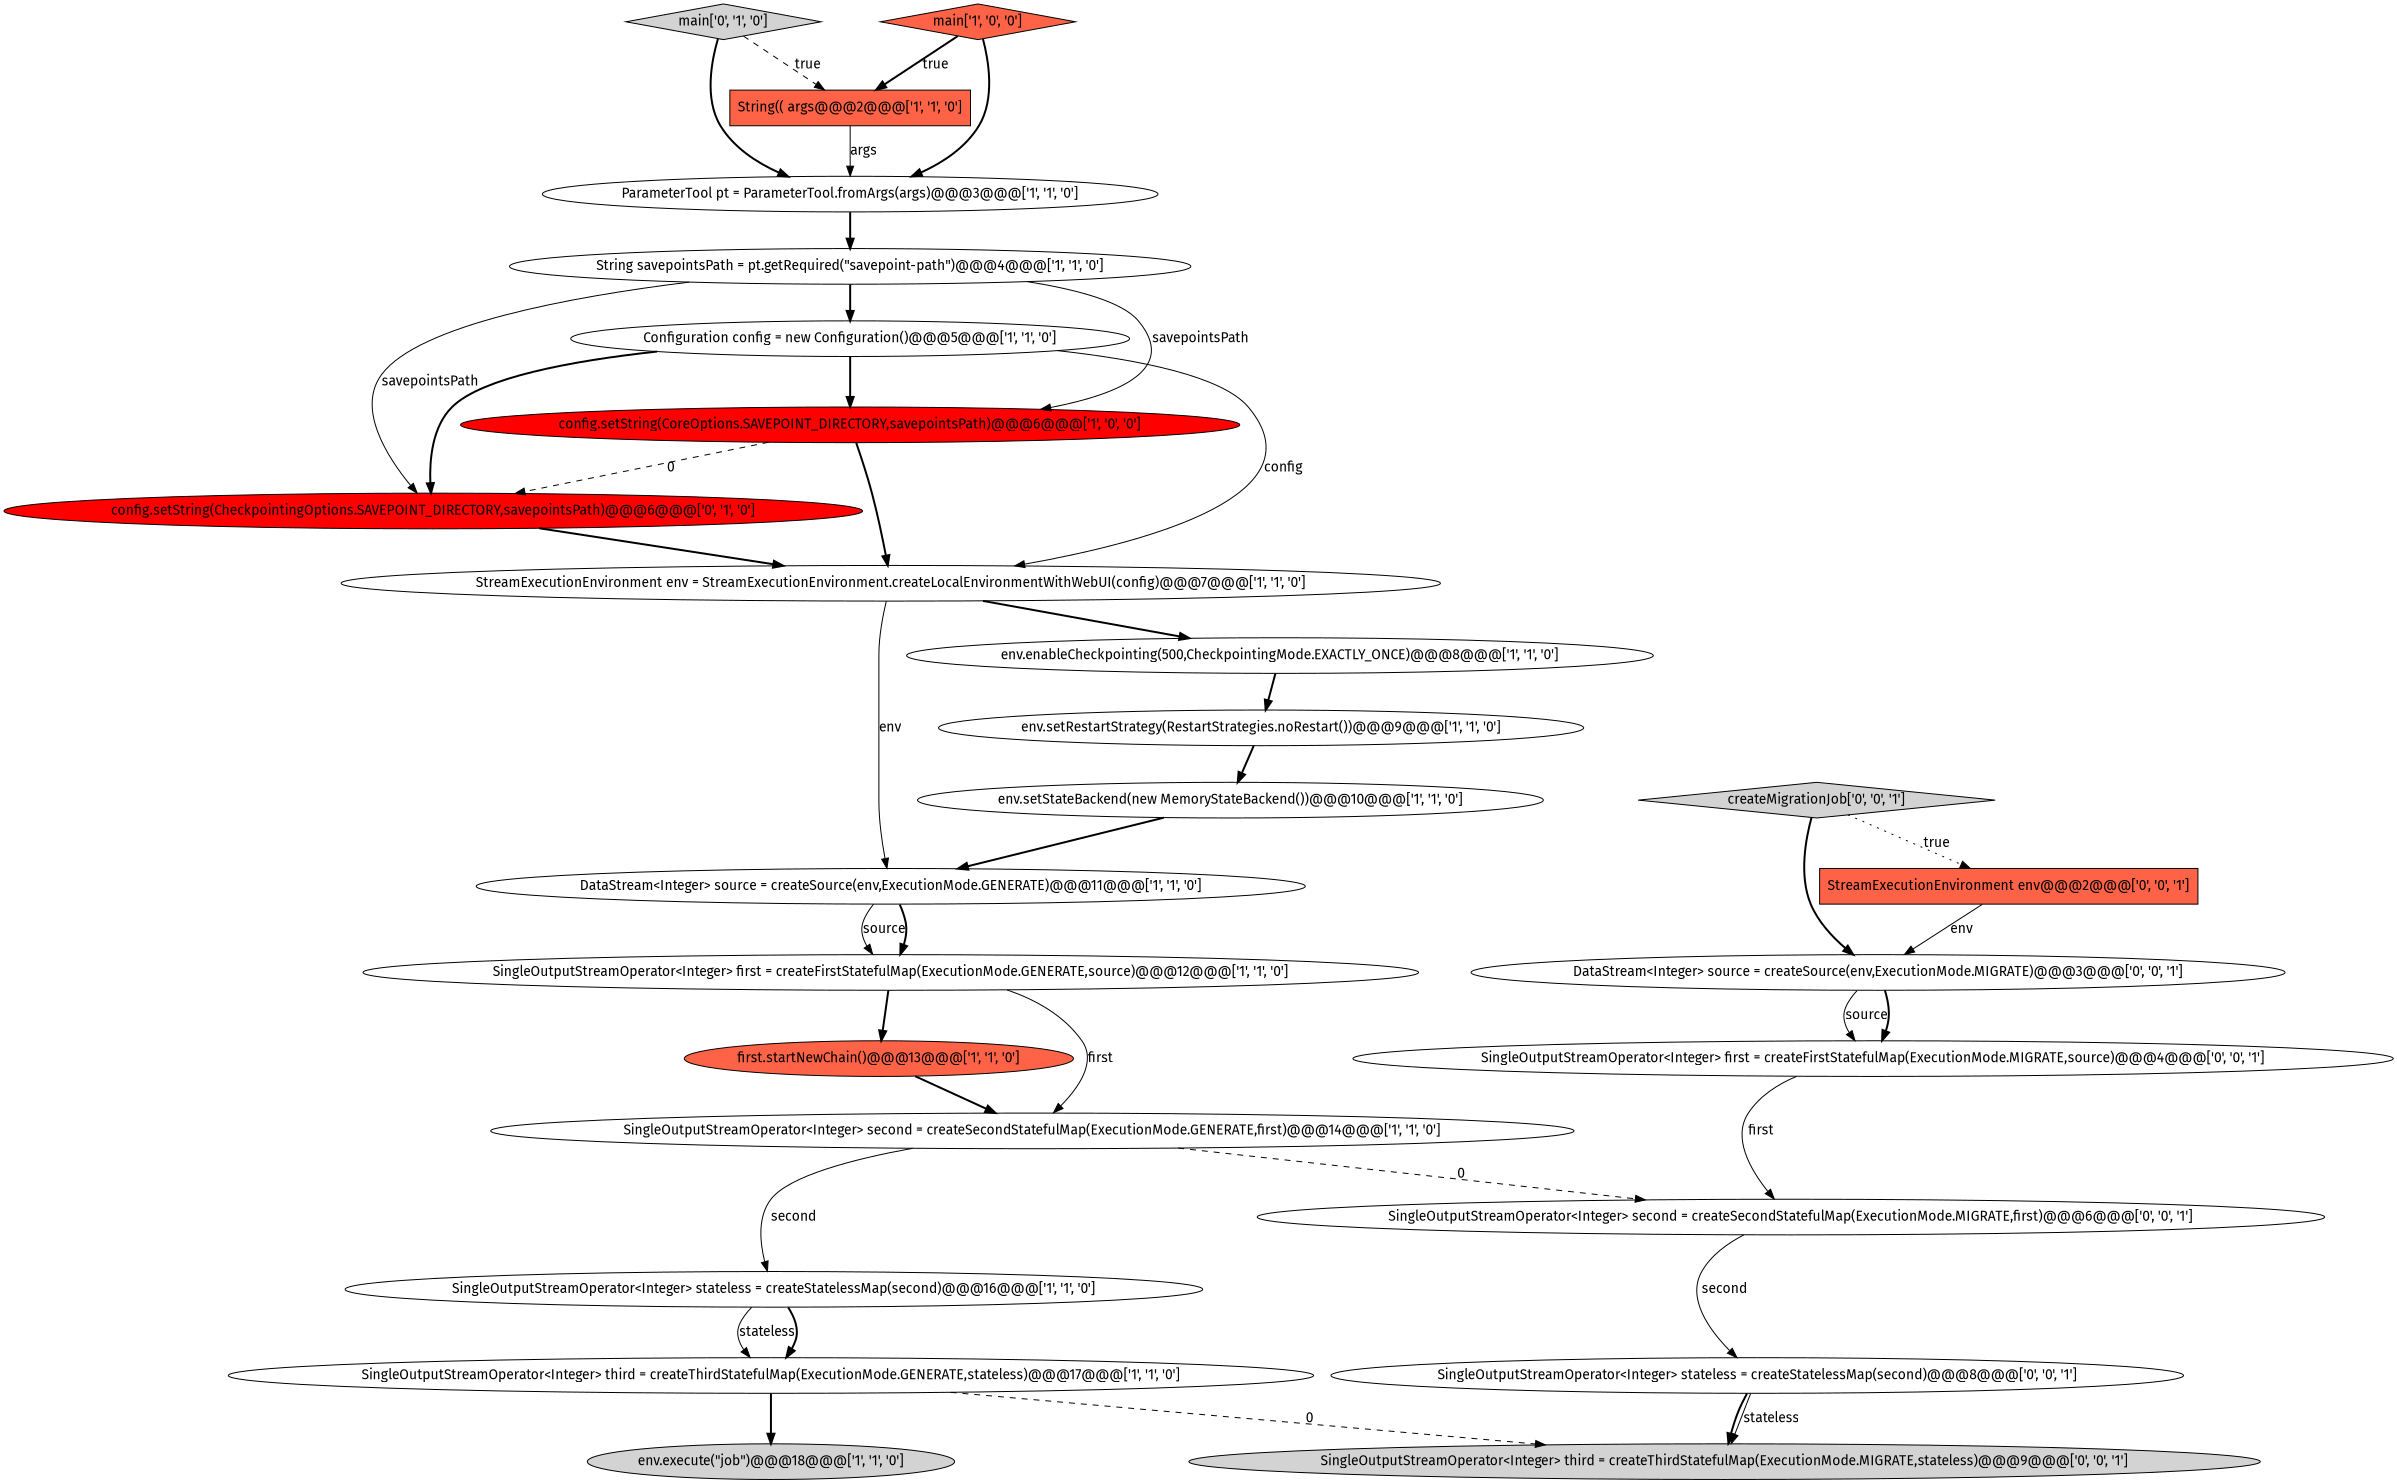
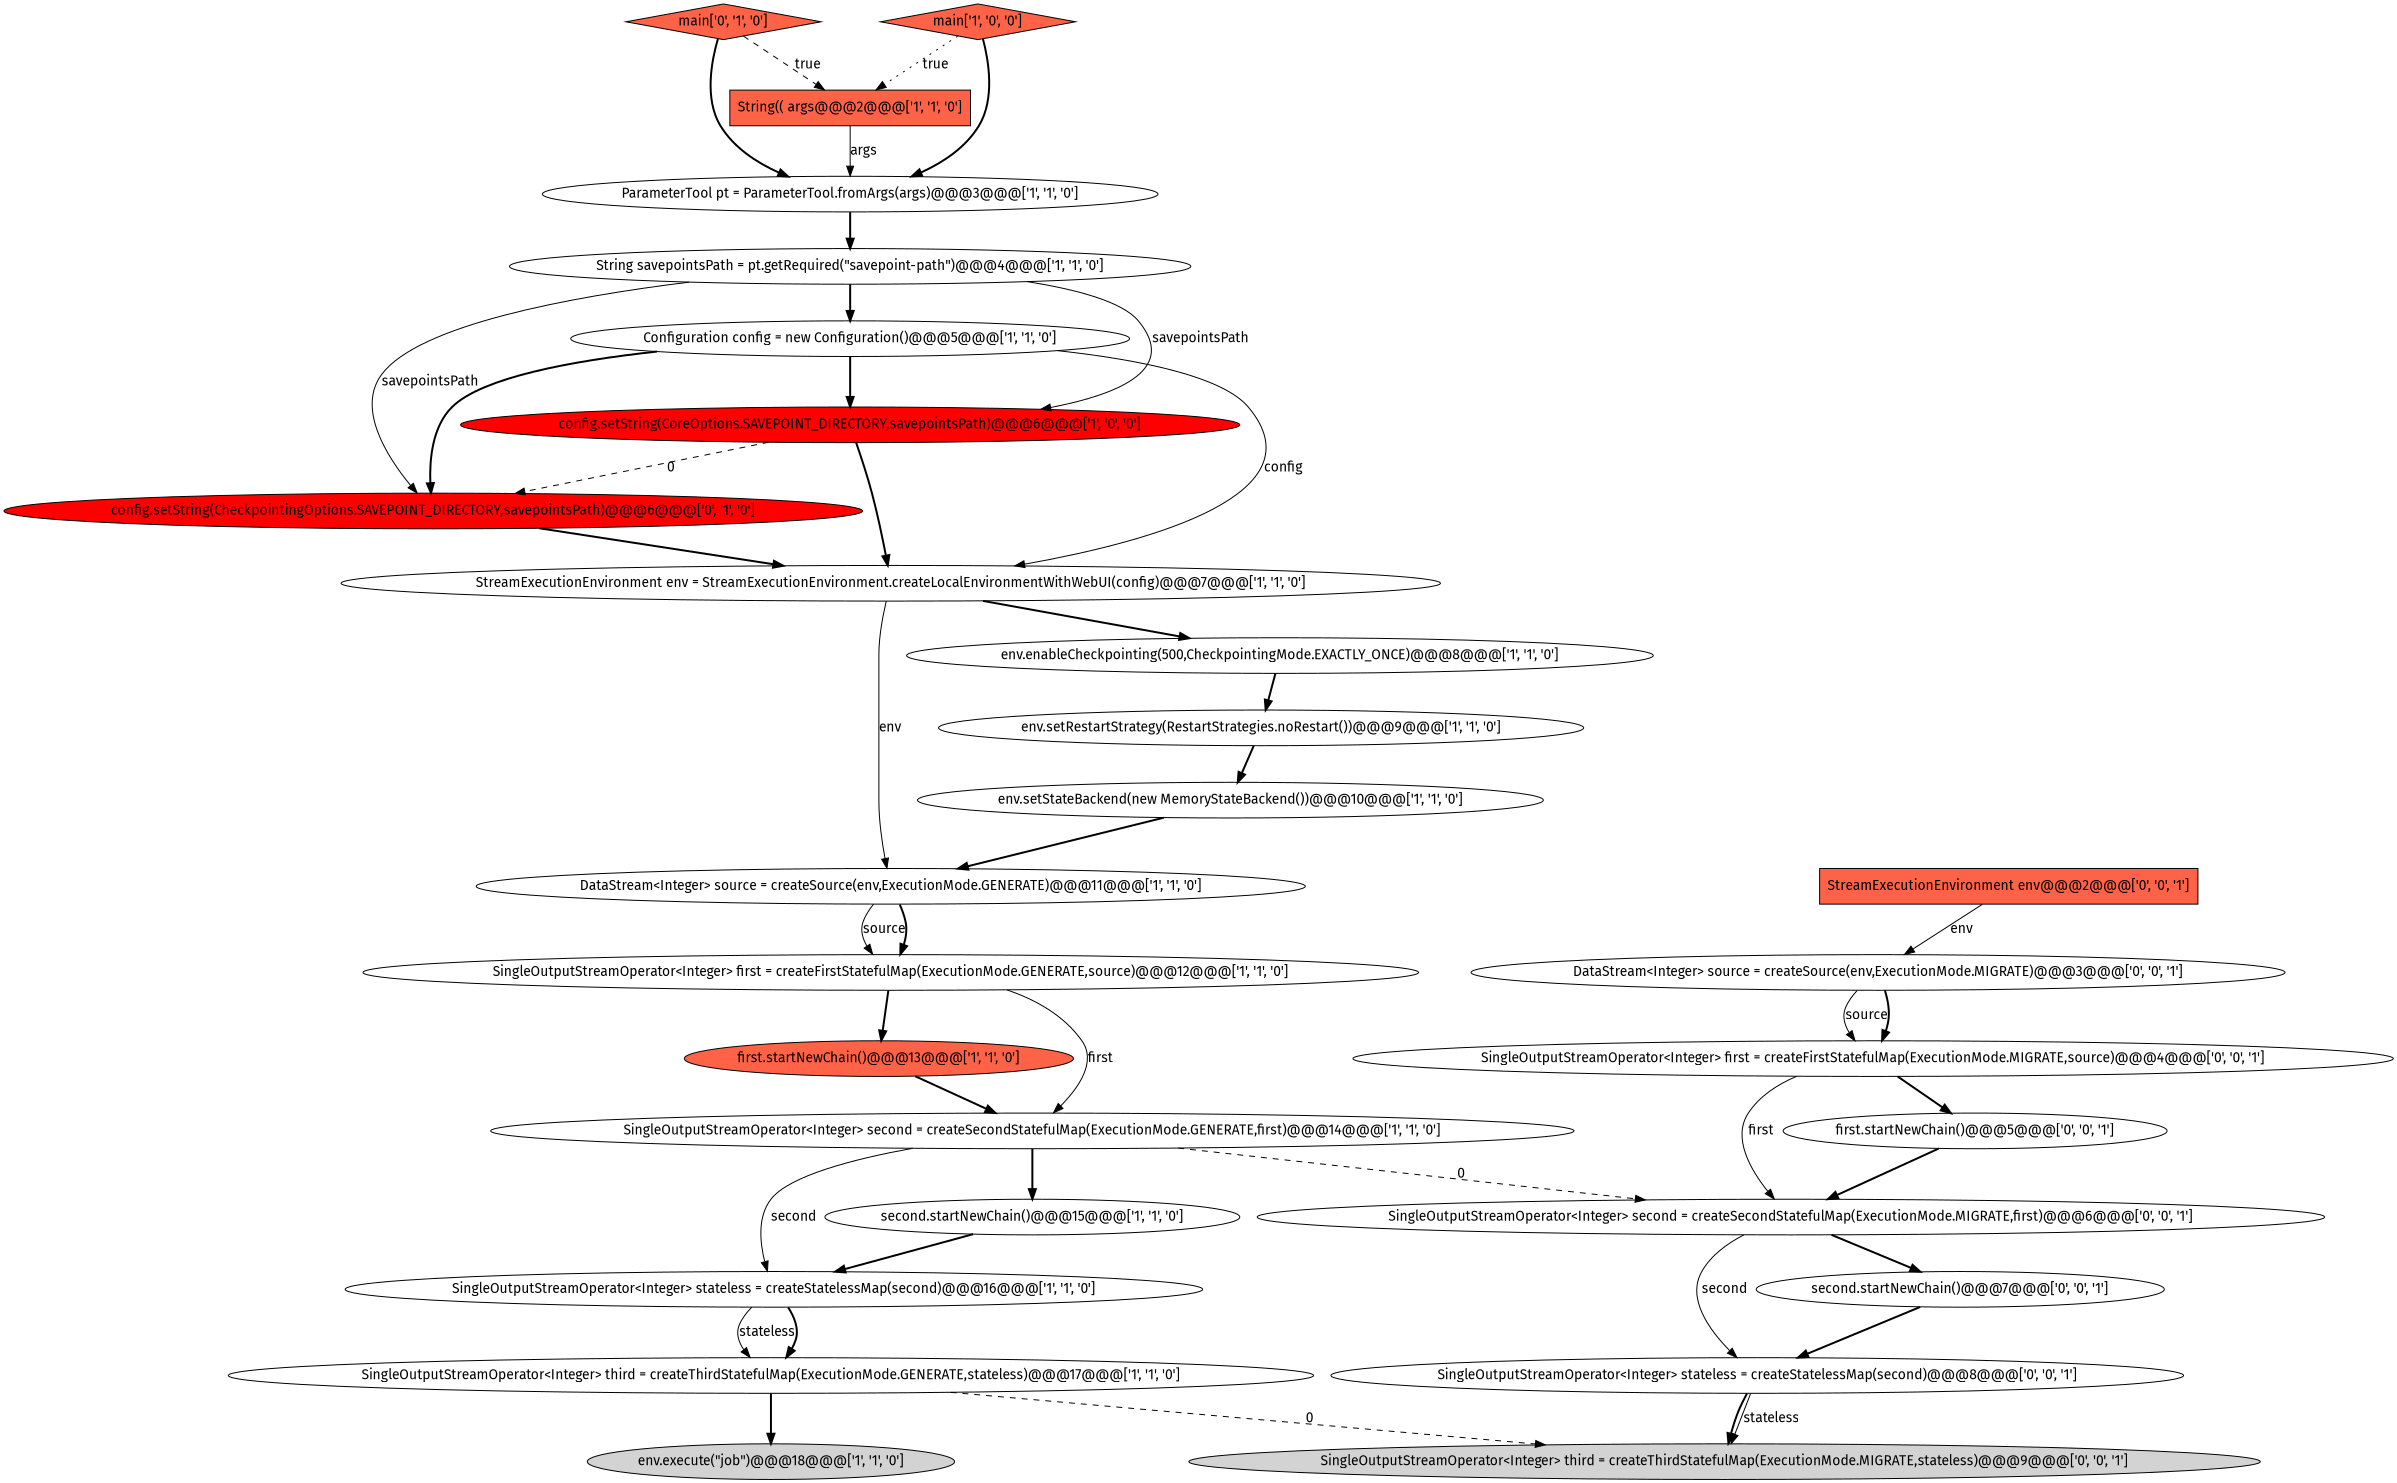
node "main['0', '1', '0']": fillcolor lightgray -> tomato
edge "main['1', '0', '0']" -> "String(( args@@@2@@@['1', '1', '0']": style bold -> dotted
node "createMigrationJob['0', '0', '1']": removed
node "first.startNewChain()@@@5@@@['0', '0', '1']": added
node "second.startNewChain()@@@15@@@['1', '1', '0']": added
node "second.startNewChain()@@@7@@@['0', '0', '1']": added
